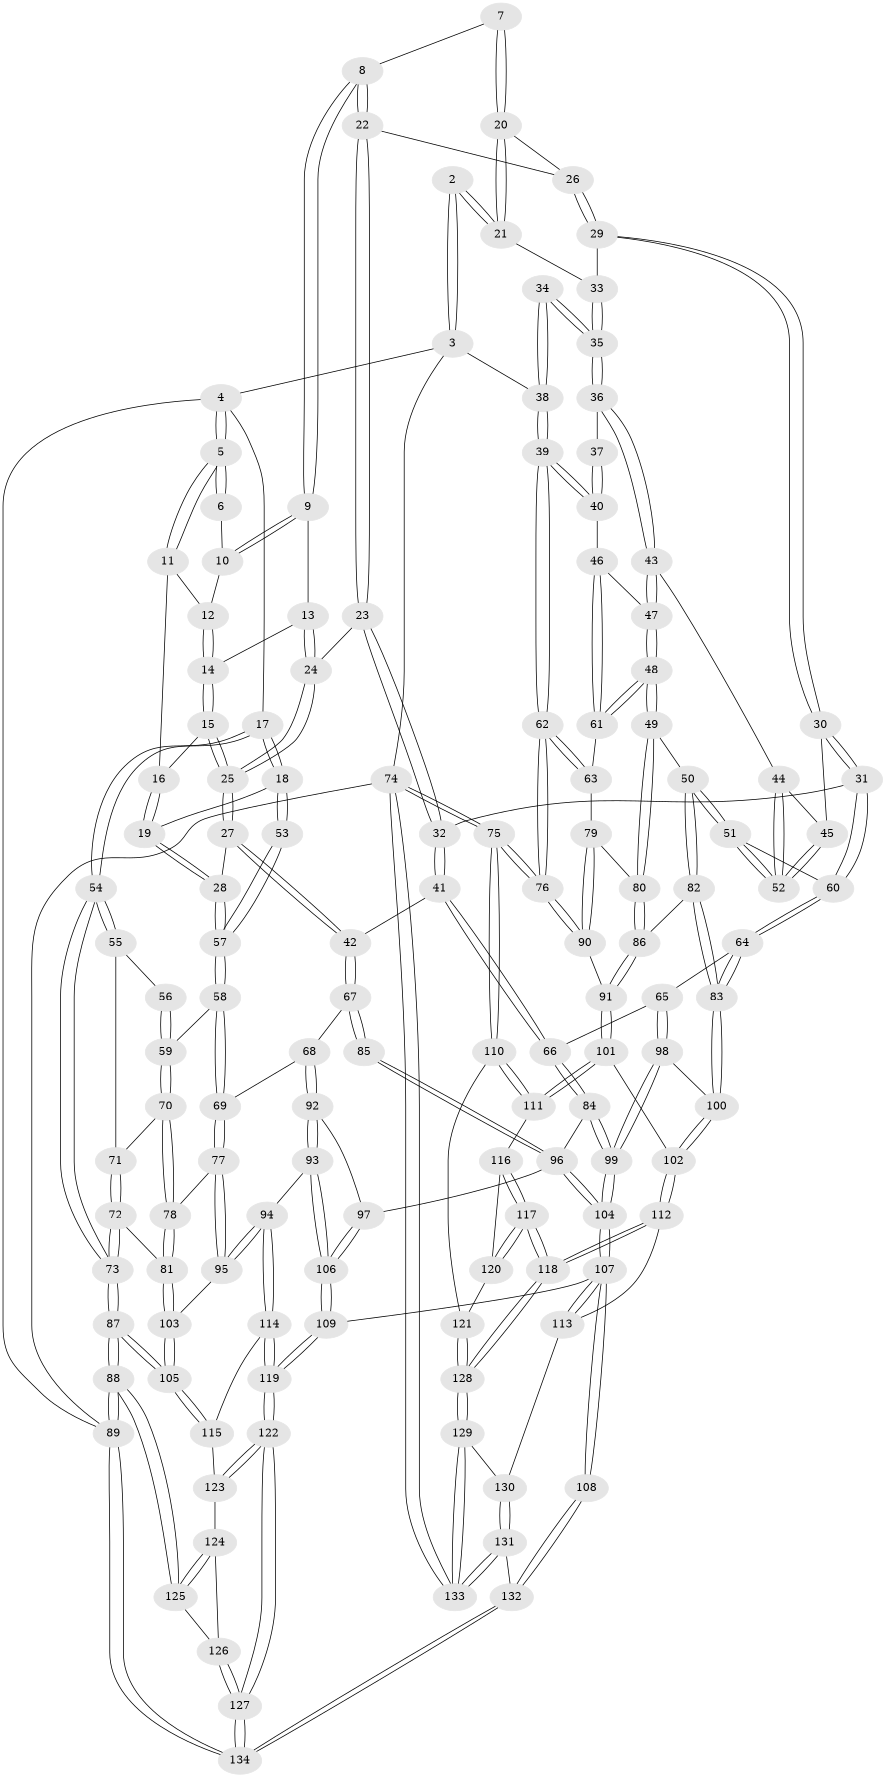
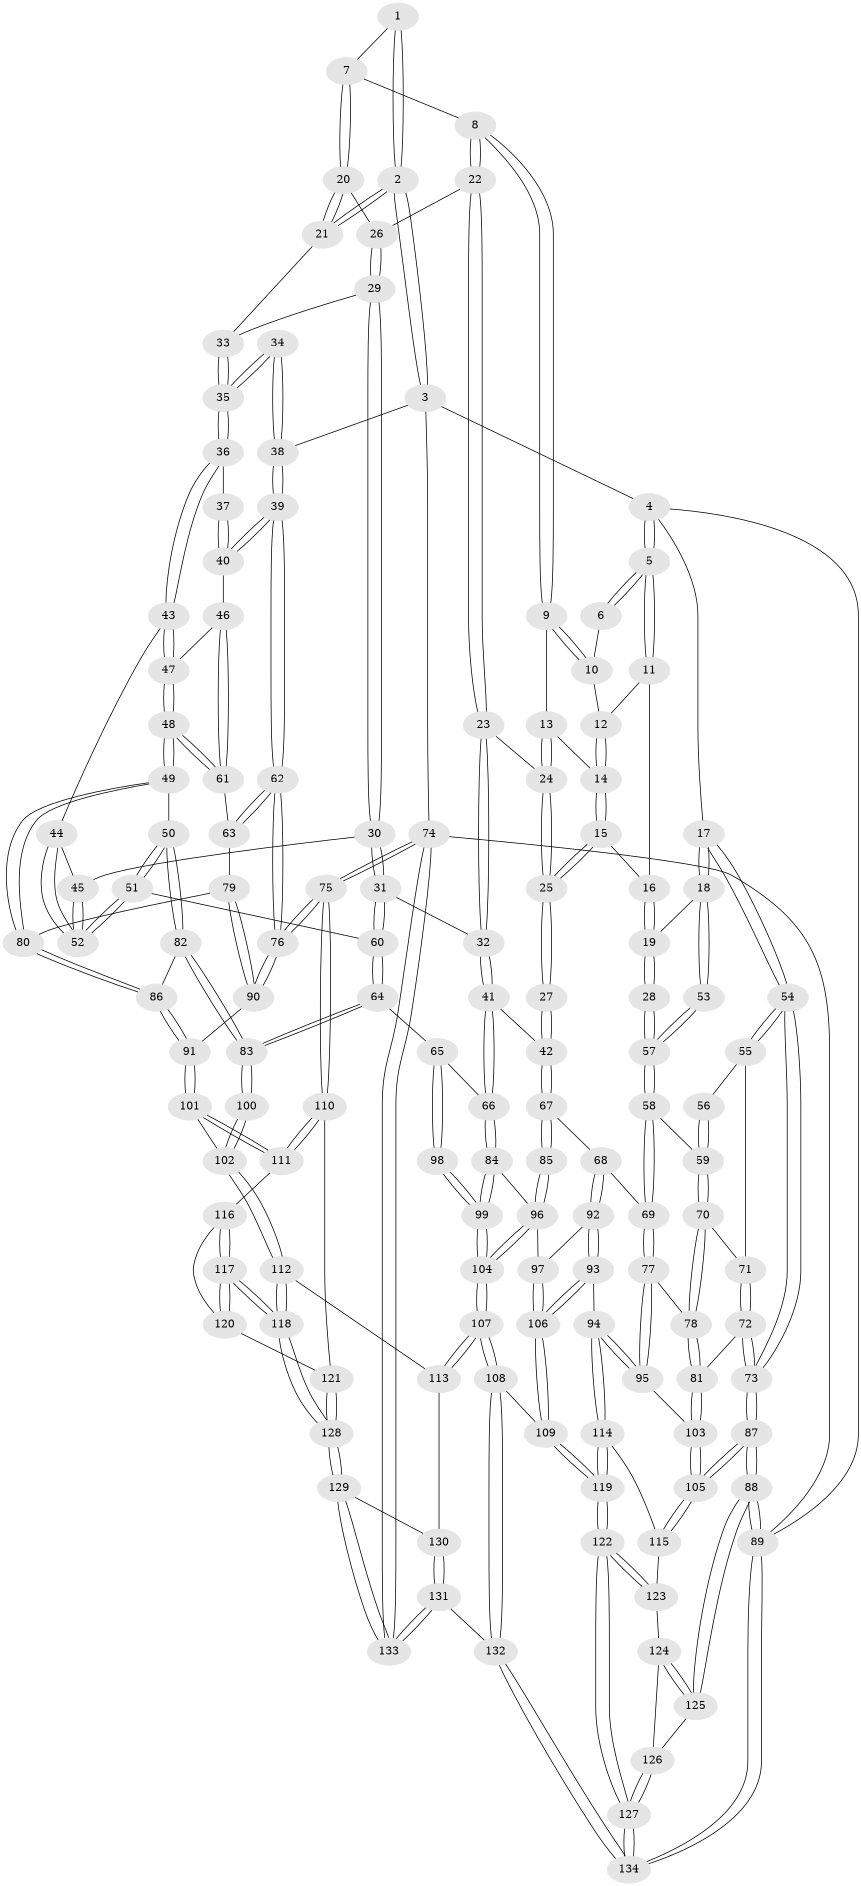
node "1": added
edge "27" -- "28": removed
edge "98" -- "100": removed
edge "107" -- "109": now "108" -- "109"
